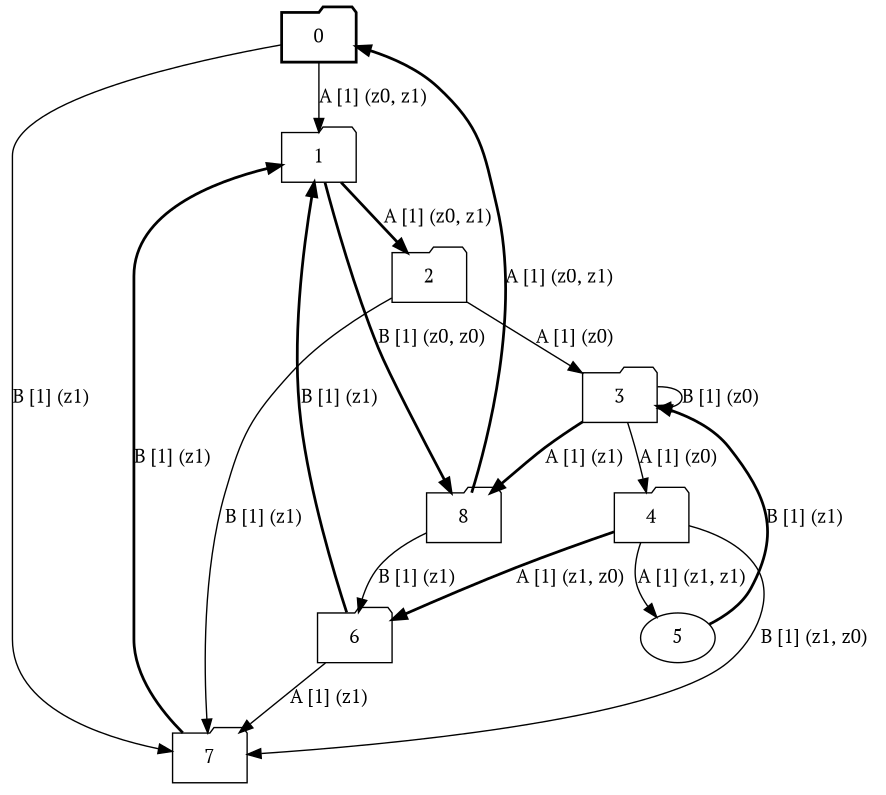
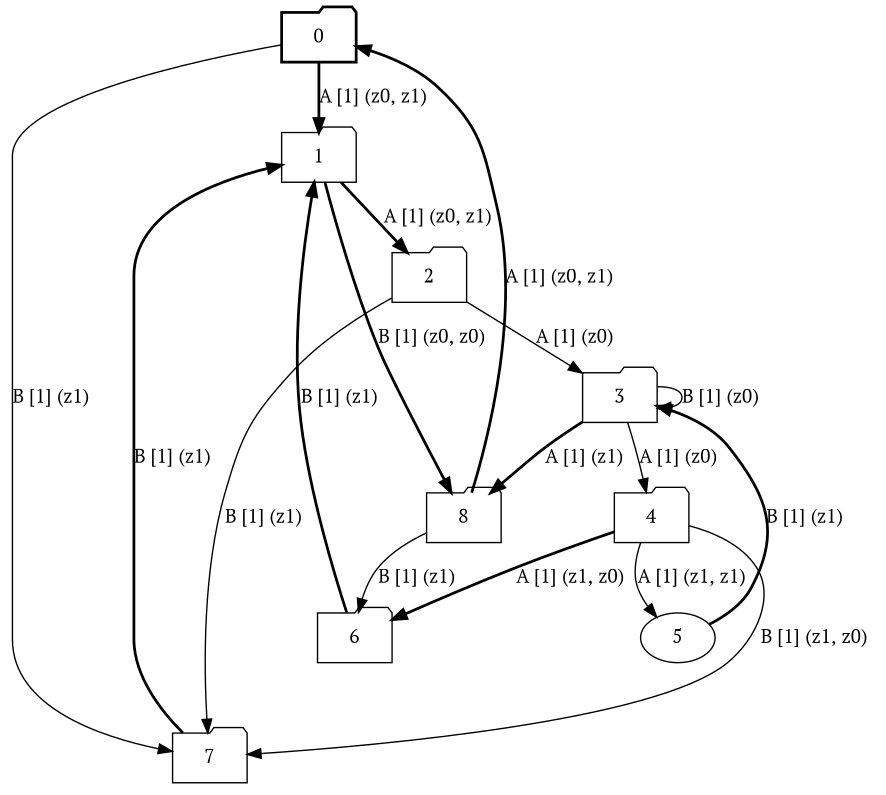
edge "0" -> "1": style solid -> bold
edge "6" -> "7": removed, label "A [1] (z1)"
